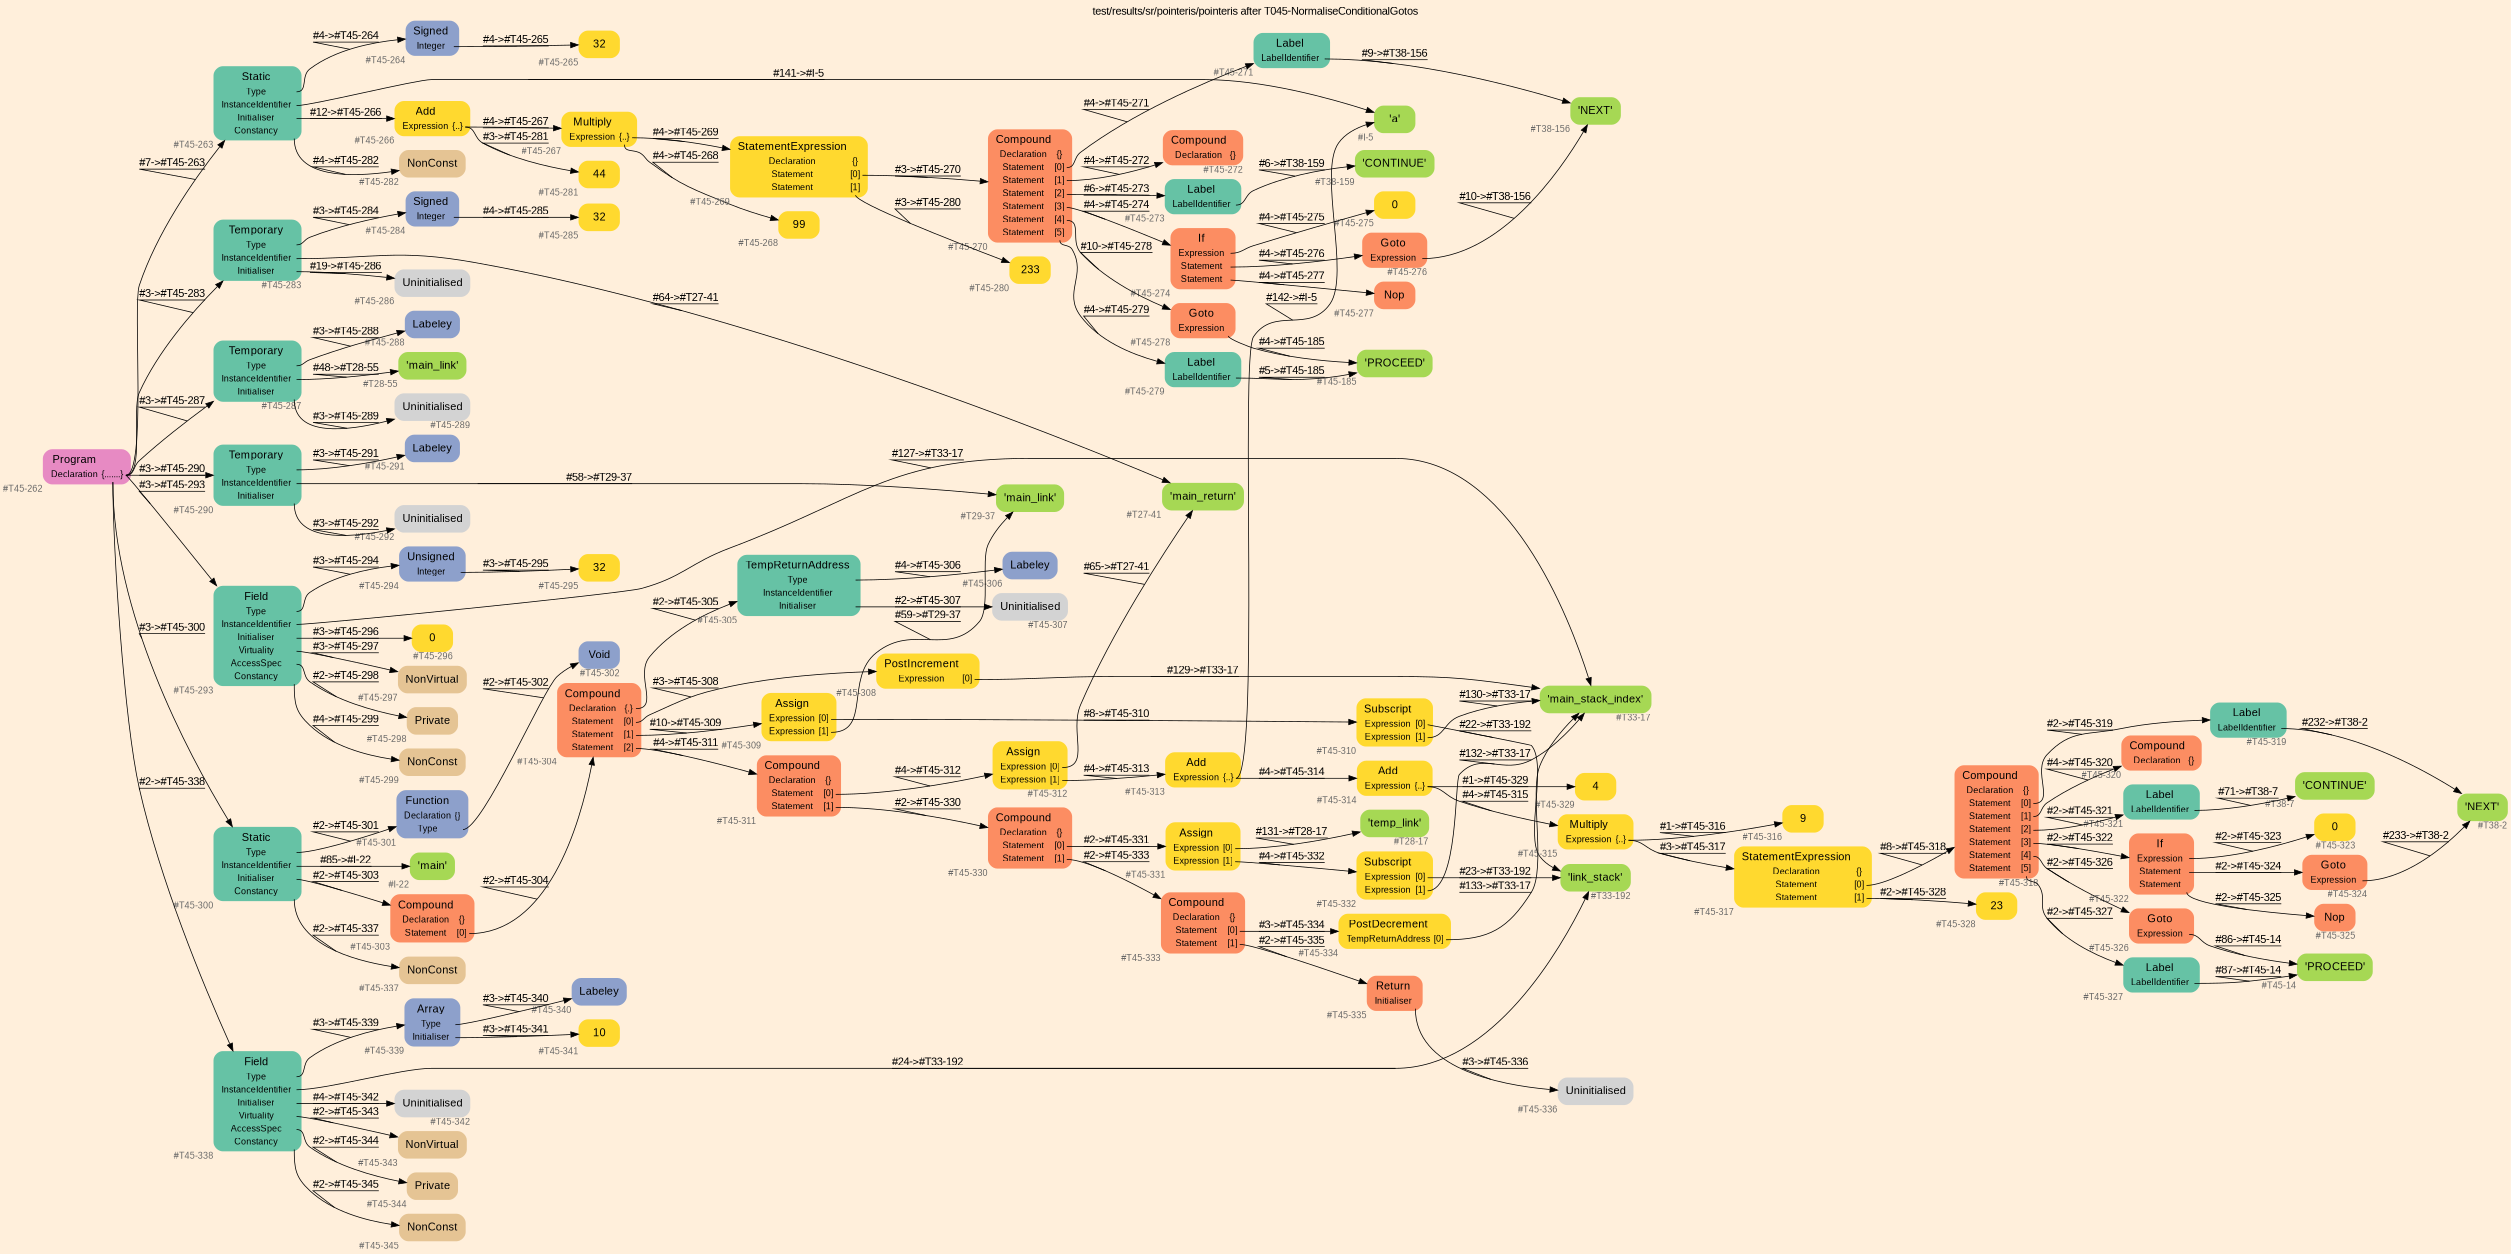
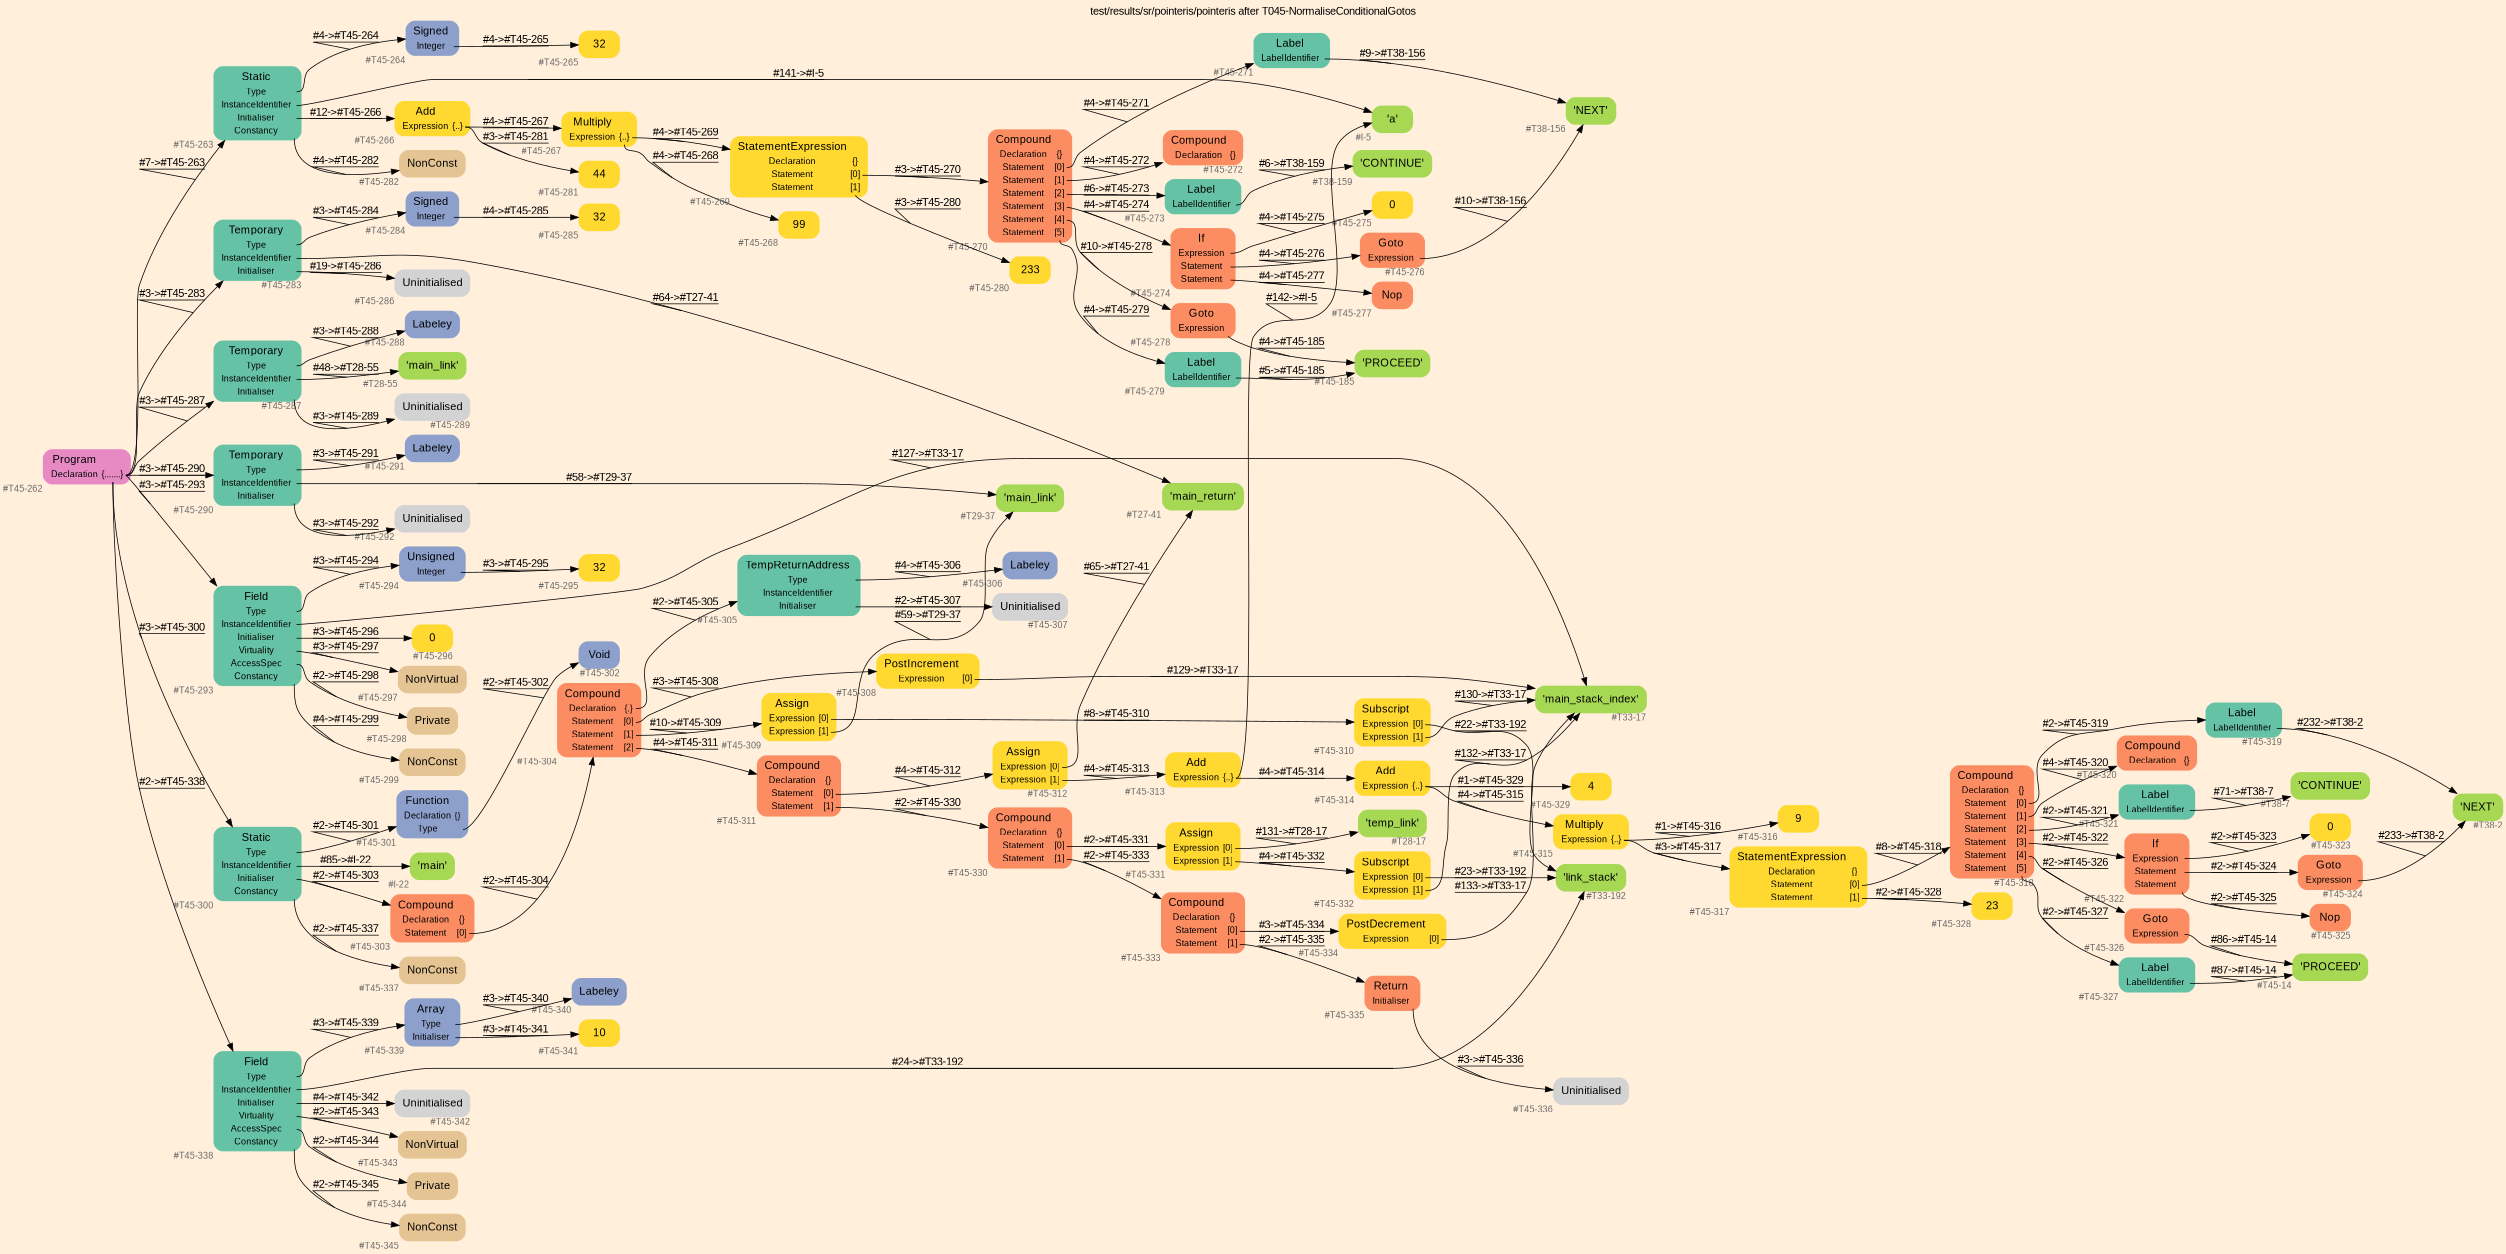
node "PostDecrement": text "TempReturnAddress" -> "Expression"
